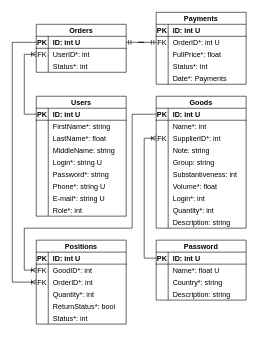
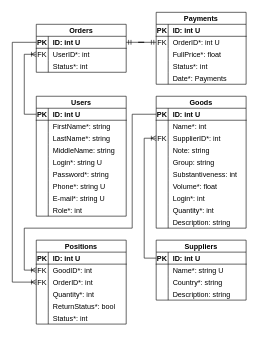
node "LastName*: float": label "LastName*: float" -> "LastName*: string"
node "Password": label "Password" -> "Suppliers"
node "Name*: float U": label "Name*: float U" -> "Name*: string U"
